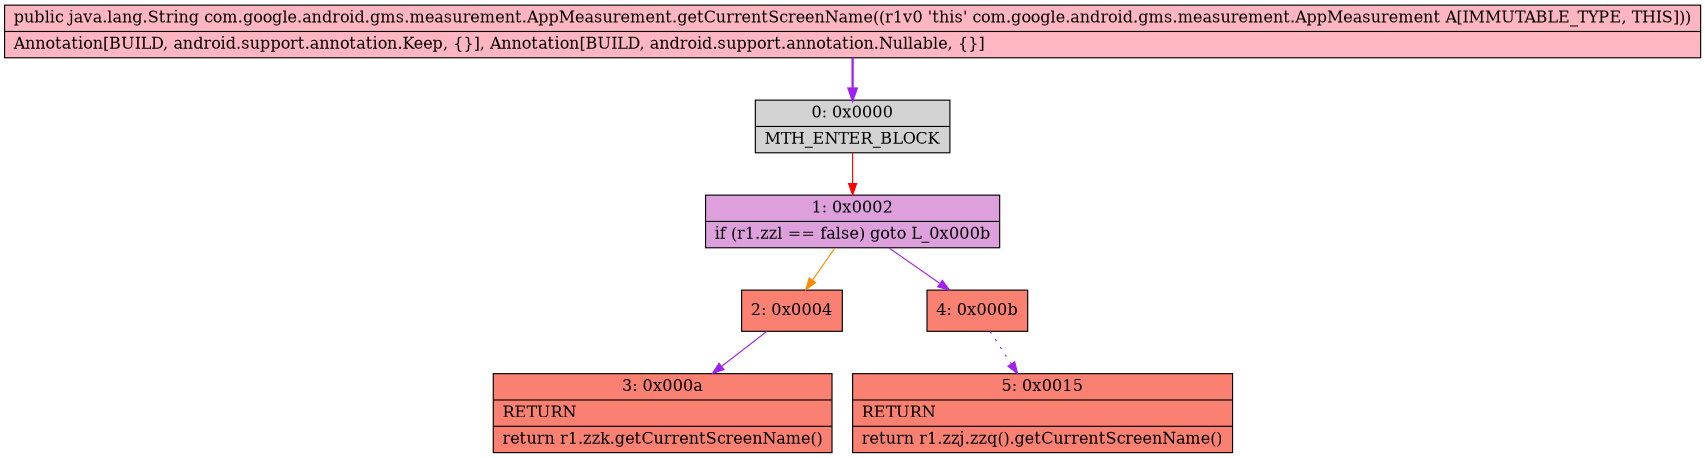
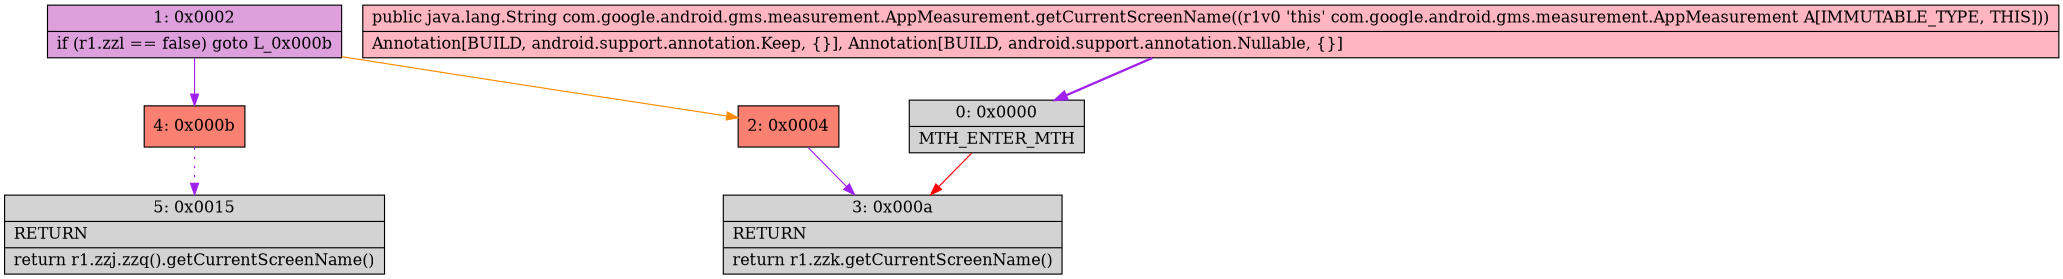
node "0: 0x0000": text "MTH_ENTER_BLOCK" -> "MTH_ENTER_MTH"
edge "0: 0x0000" -> "1: 0x0002": now "0: 0x0000" -> "3: 0x000a"
node "3: 0x000a": fillcolor salmon -> lightgrey
node "5: 0x0015": fillcolor salmon -> lightgrey
